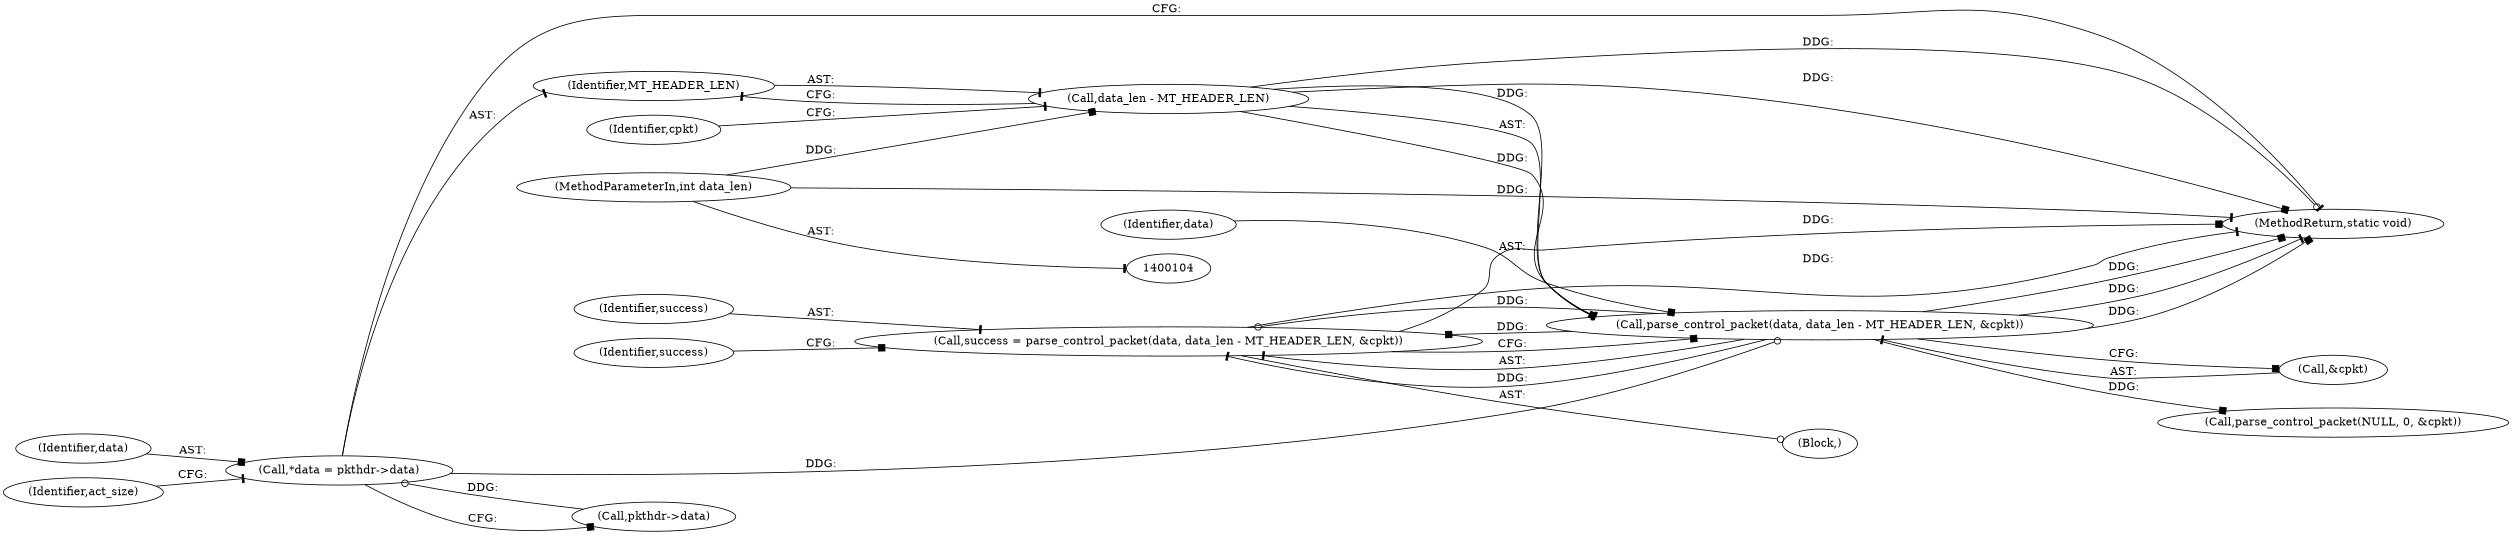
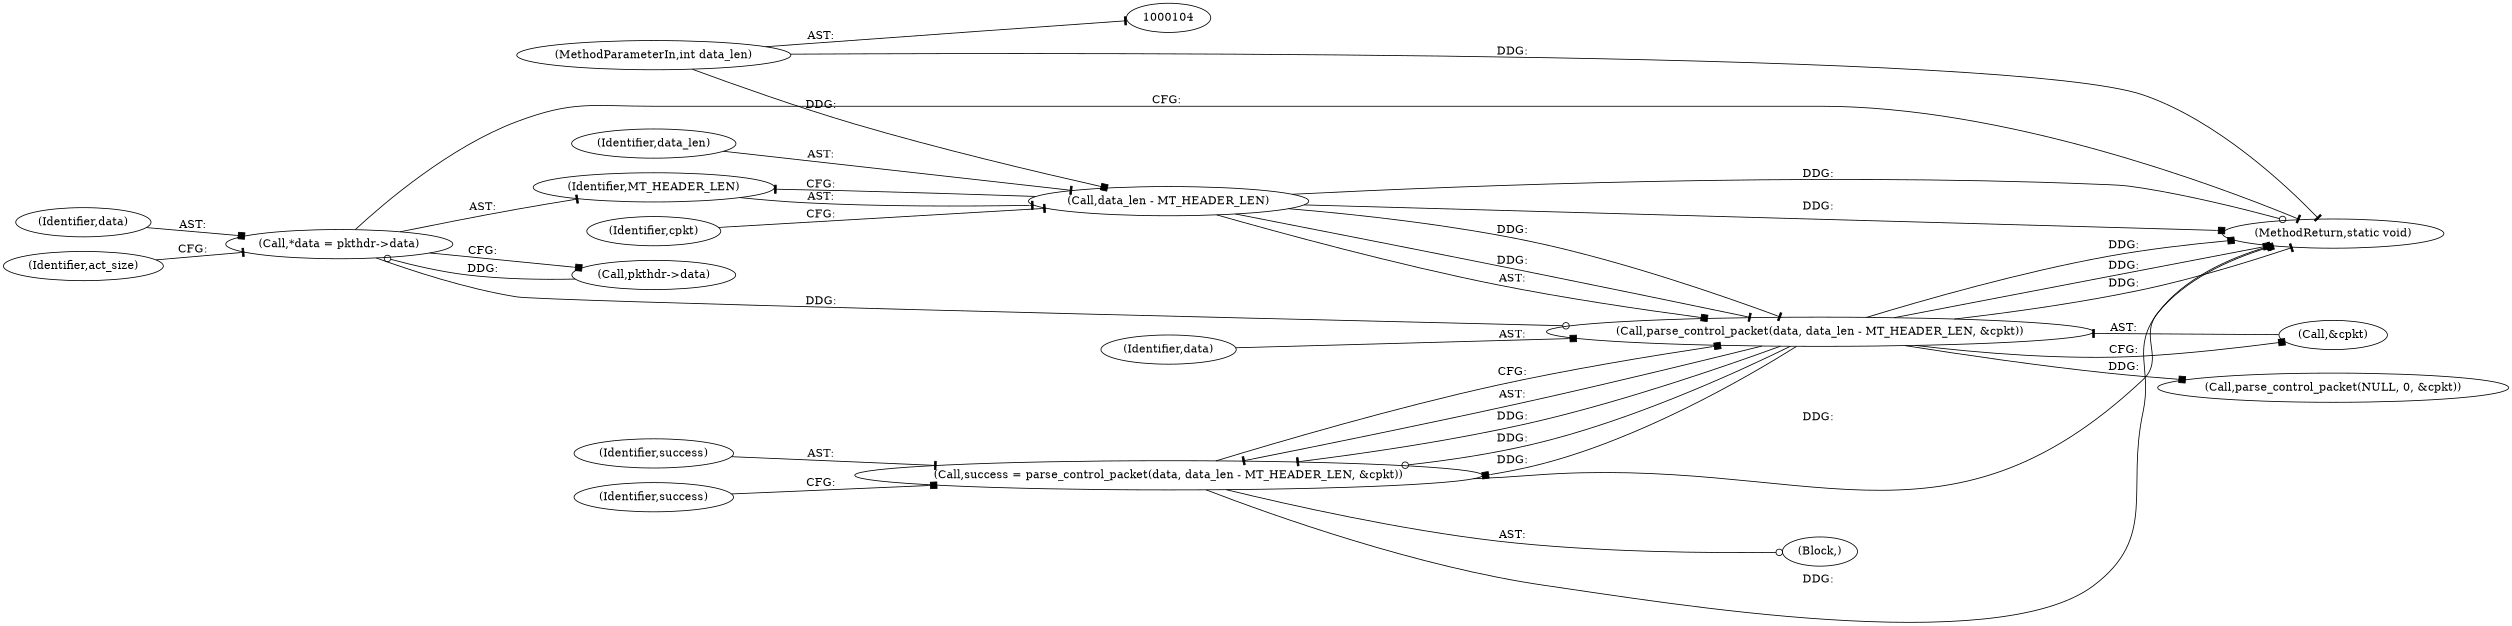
node "(Identifier,data_len)": added
node "1400104": label "1400104" -> "1000104"
